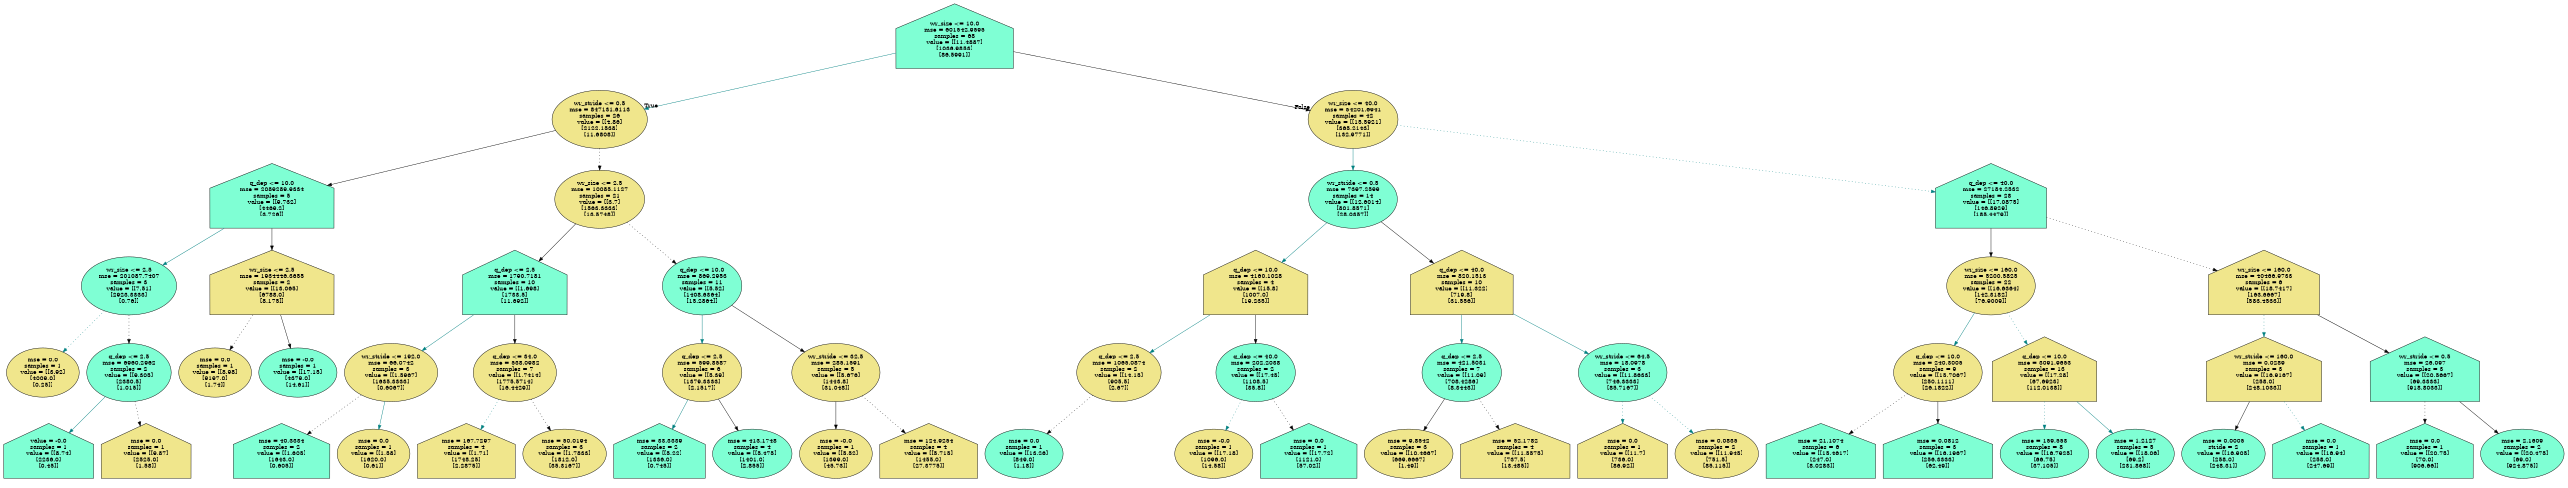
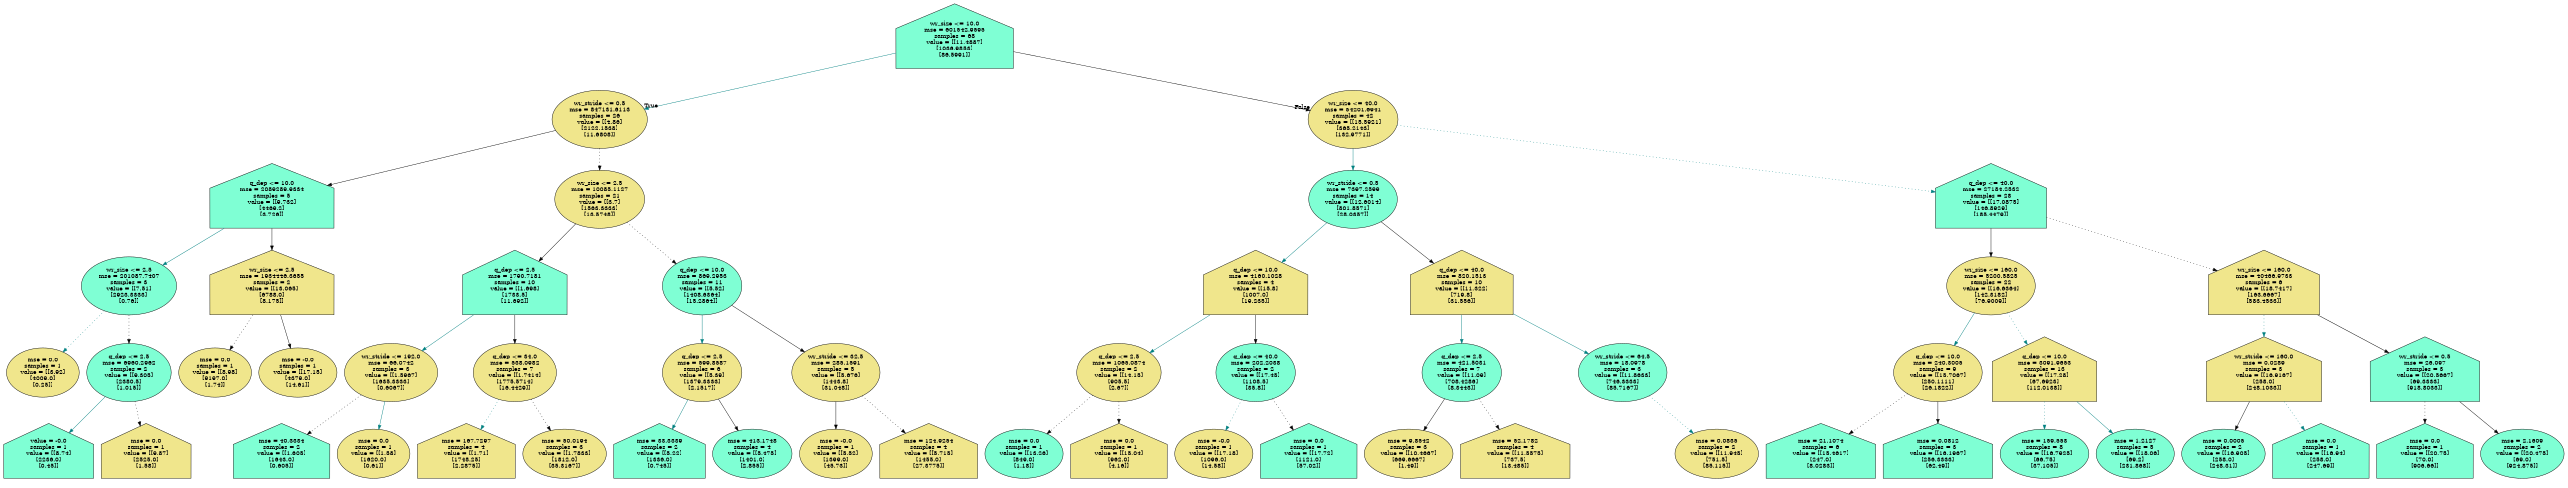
node "mse = -0.0 samples = 1 value = [[17.15] [4379.0] [14.61]]": fillcolor aquamarine -> khaki
node "mse = 0.0 samples = 1 value = [[15.04] [962.0] [4.16]]": added
node "mse = 0.0 samples = 1 value = [[11.7] [736.0] [86.92]]": removed
node "mse = 0.0005 stride = 2 value = [[16.905] [258.0] [248.31]]": label "mse = 0.0005 stride = 2 value = [[16.905] [258.0] [248.31]]" -> "mse = 0.0005 samples = 2 value = [[16.905] [258.0] [248.31]]"
